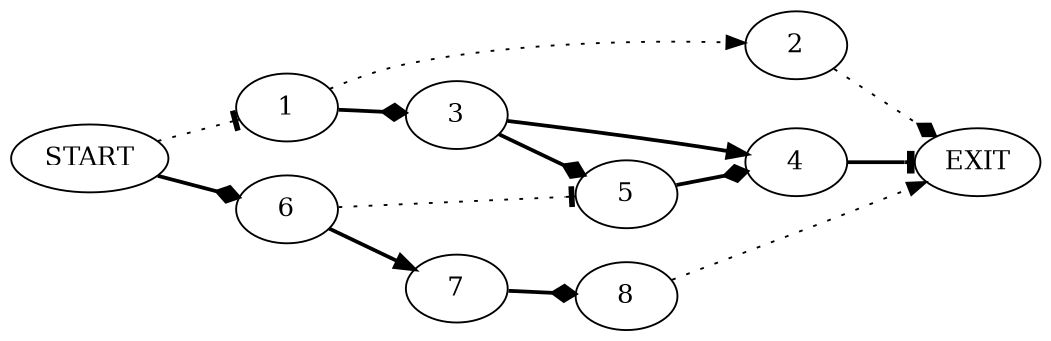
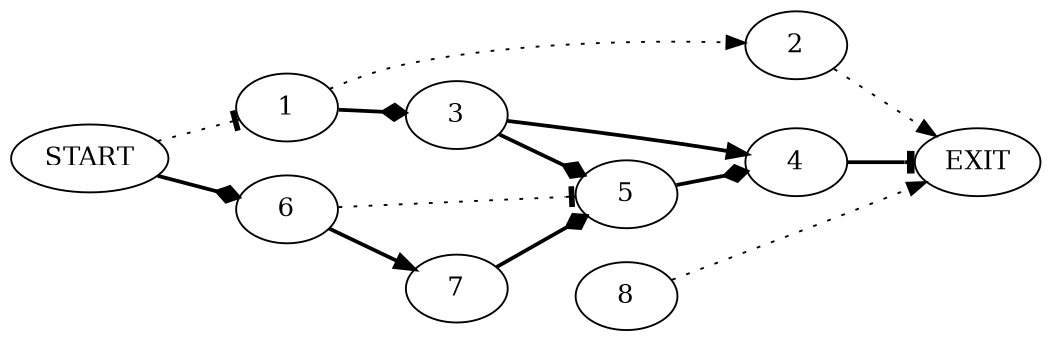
edge "2" -> "EXIT": arrowhead diamond -> normal
edge "7" -> "8": now "7" -> "5"
